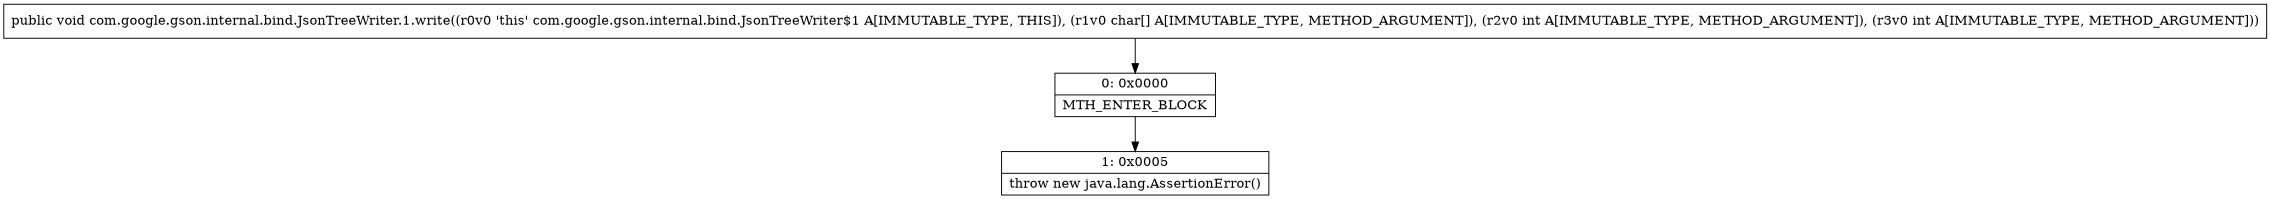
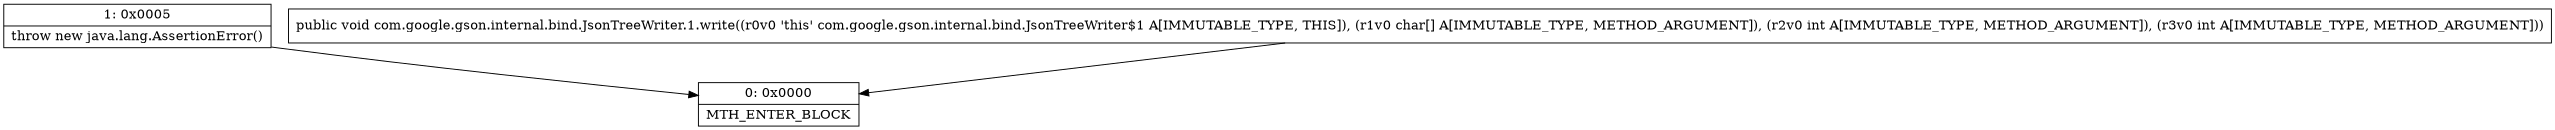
edge "0: 0x0000" -> "1: 0x0005": reversed
